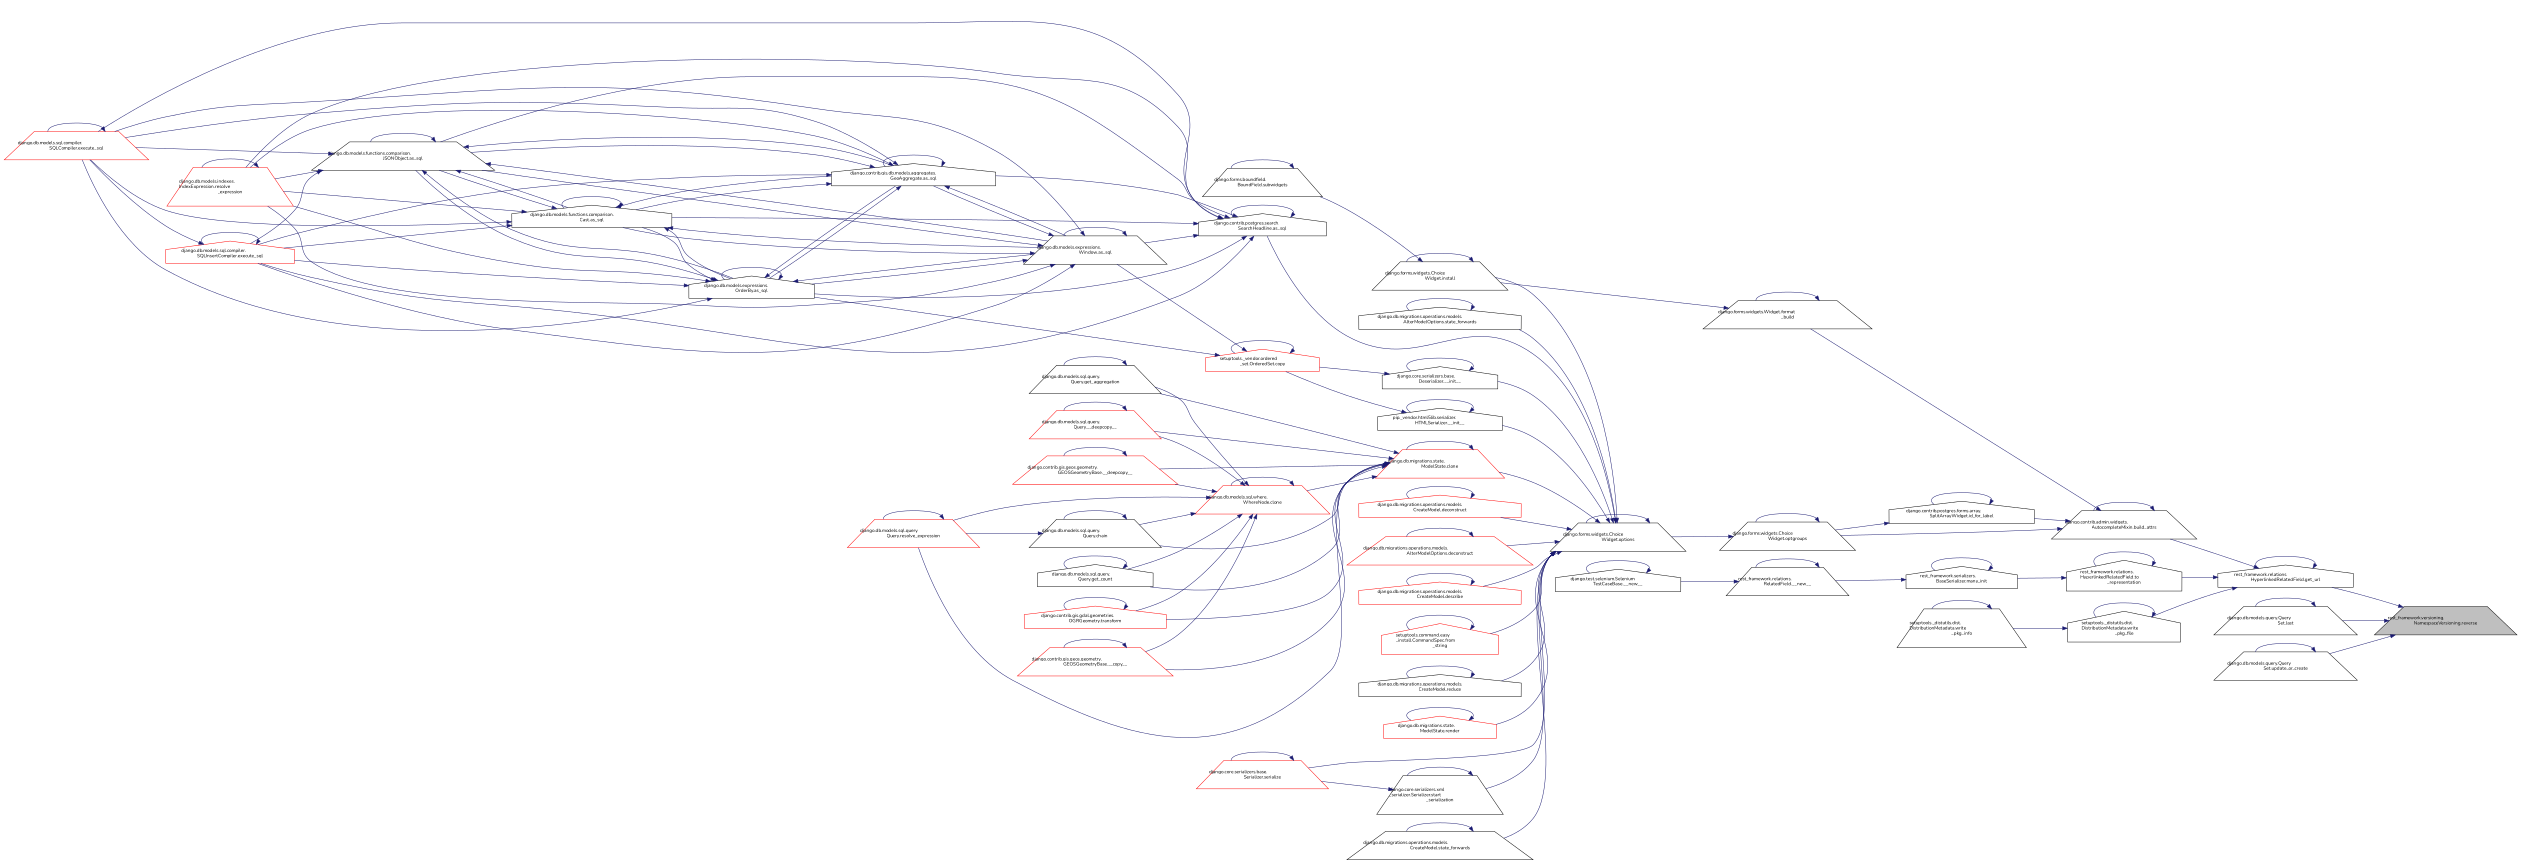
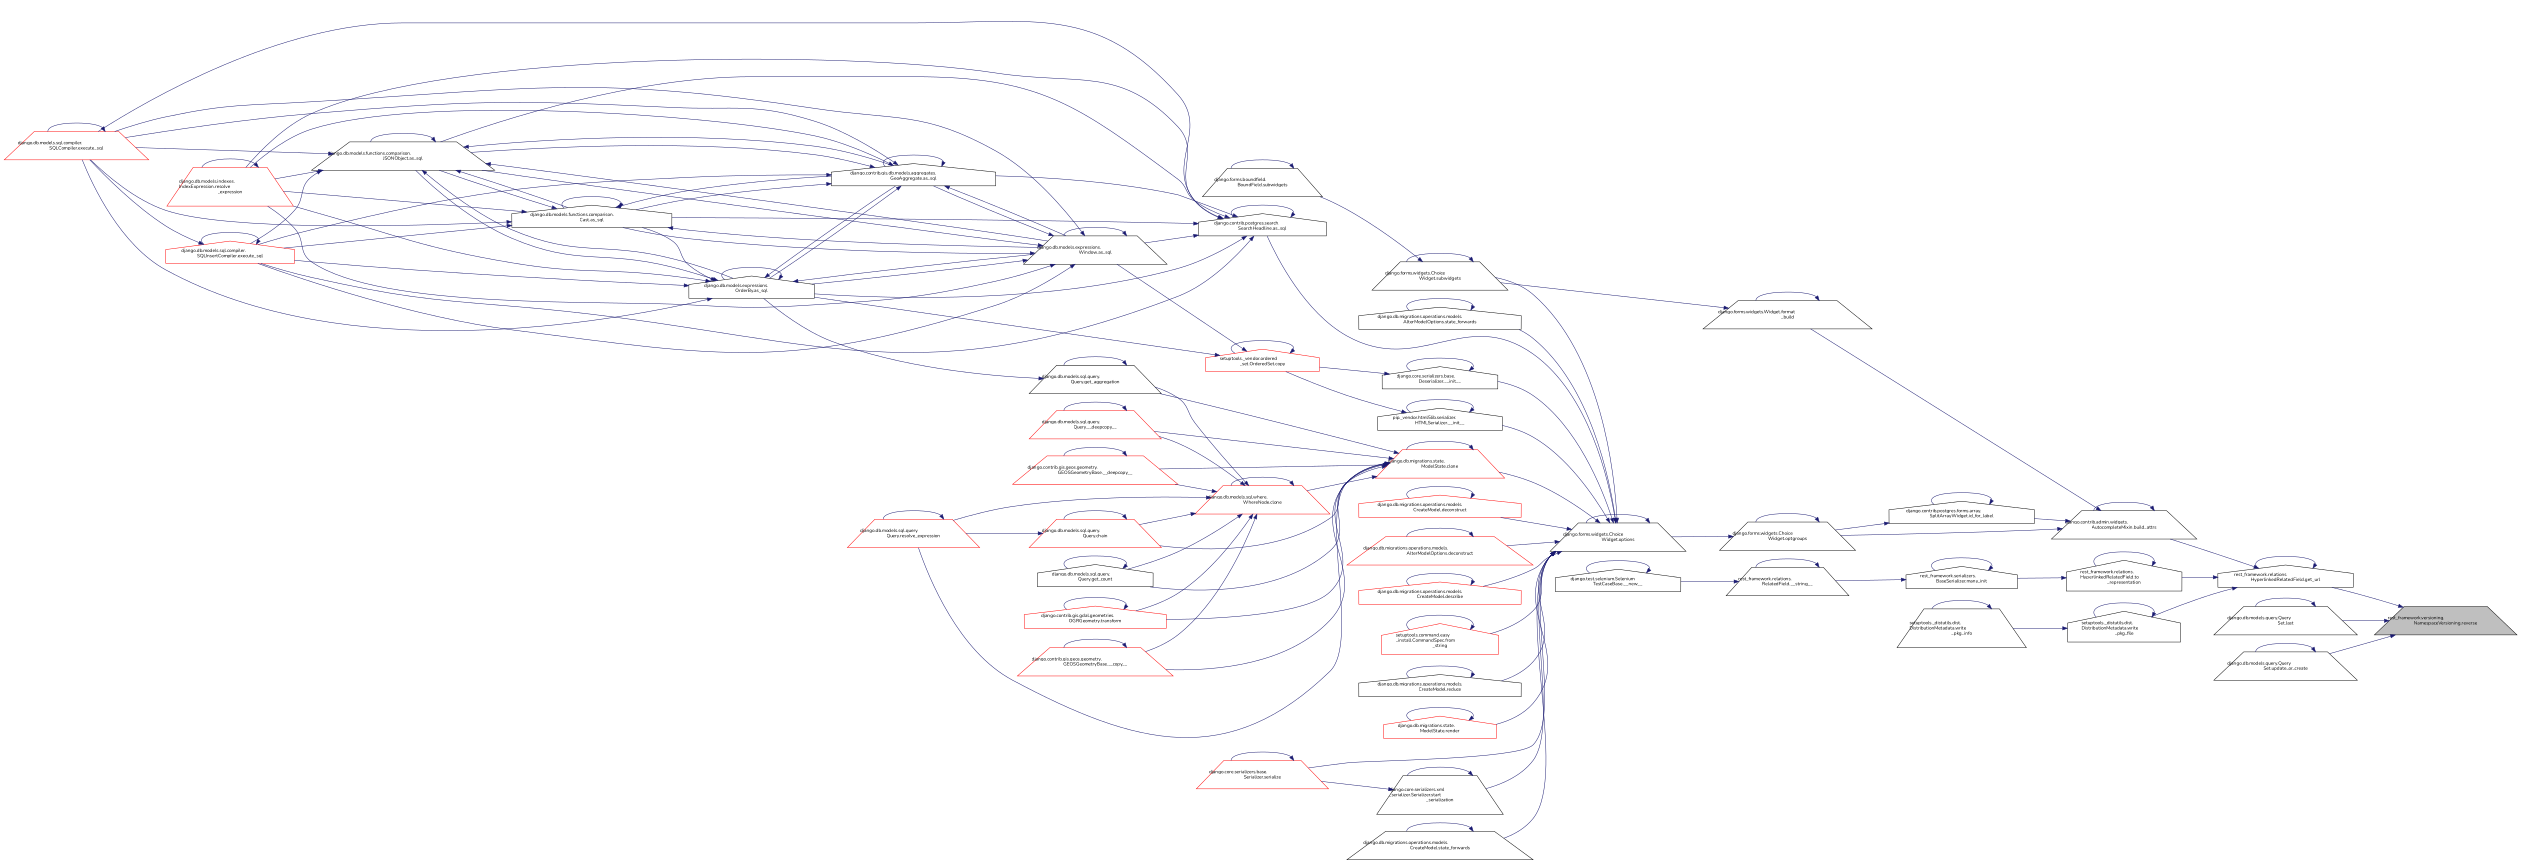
edge "django.db.models.expressions. OrderBy.as_sql" -> "django.db.models.functions.comparison. Cast.as_sql": now "django.db.models.expressions. OrderBy.as_sql" -> "django.db.models.sql.query. Query.get_aggregation"
node "django.forms.widgets.Choice Widget.install": label "django.forms.widgets.Choice Widget.install" -> "django.forms.widgets.Choice Widget.subwidgets"
node "django.db.models.sql.query. Query.chain": color black -> red
node "rest_framework.relations. RelatedField.__new__": label "rest_framework.relations. RelatedField.__new__" -> "rest_framework.relations. RelatedField.__string__"
